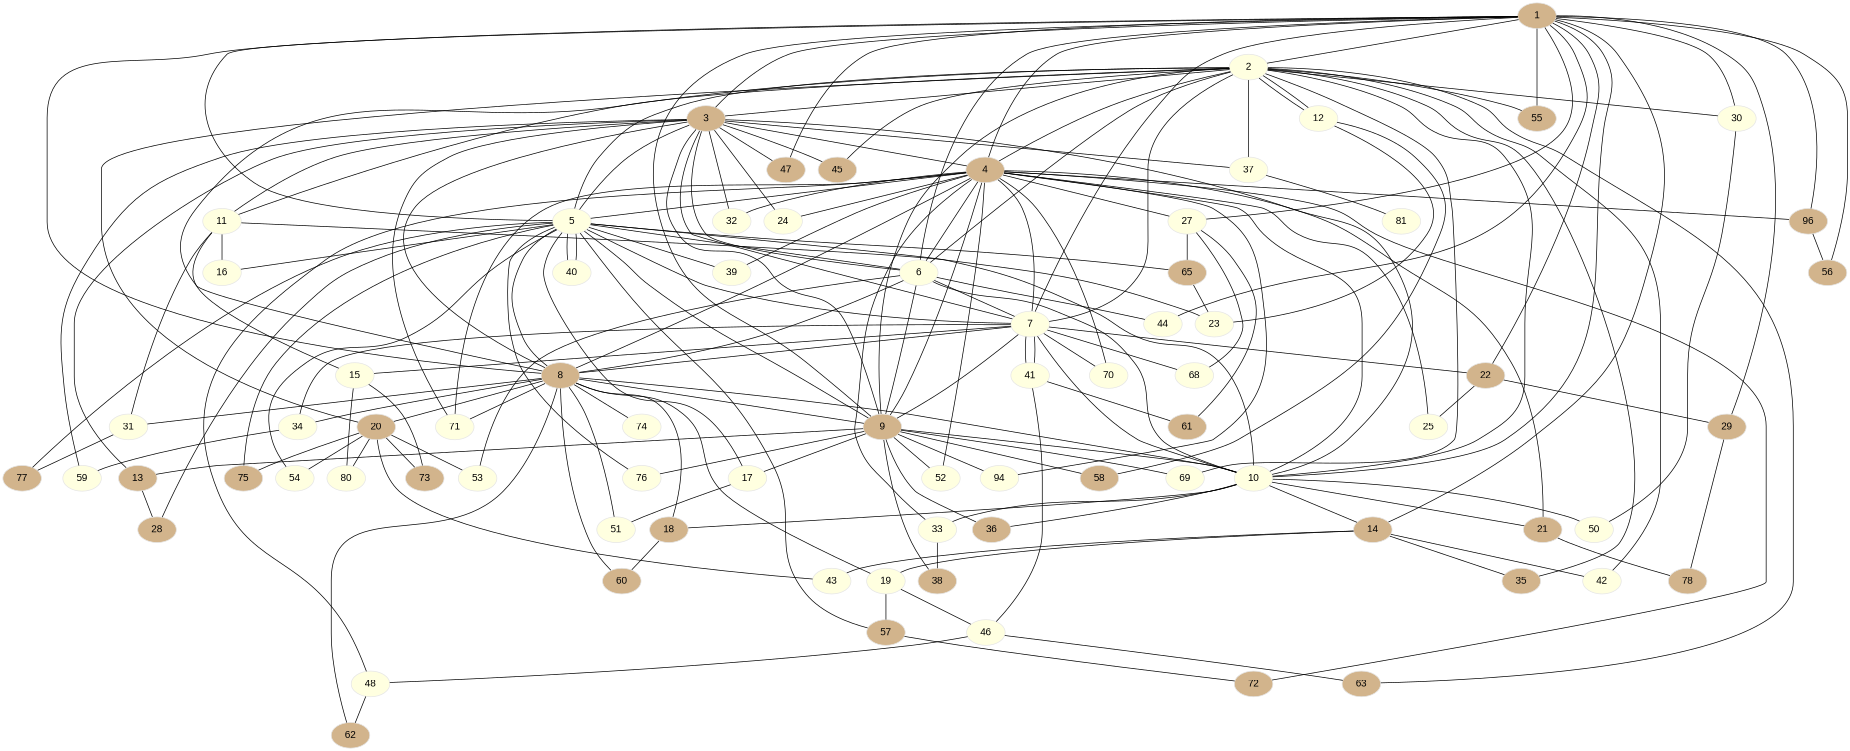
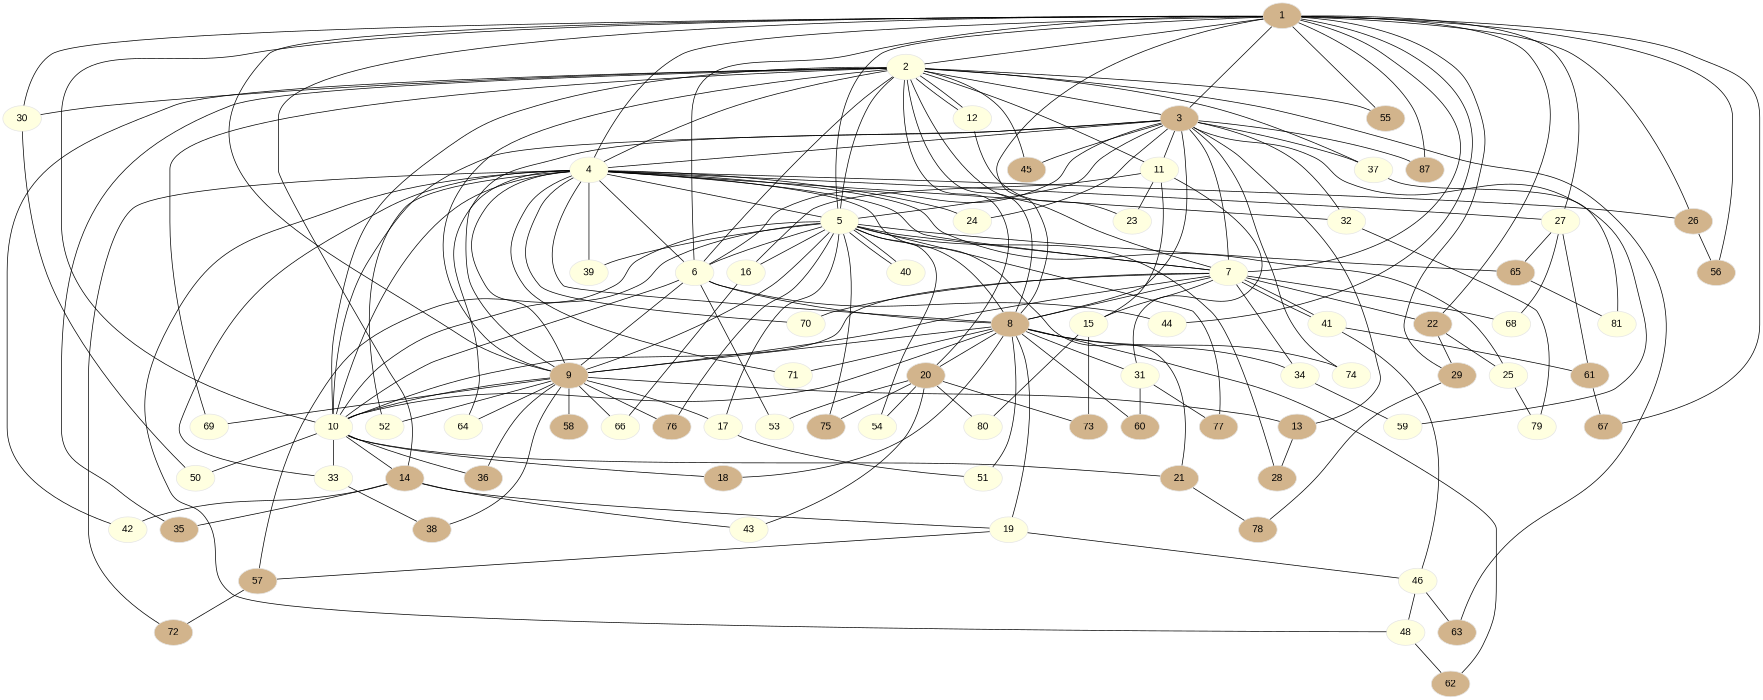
edge "3" -- "71": now "3" -- "74"
node "47": label "47" -> "87"
node "4": fillcolor tan -> lightyellow
node "96": label "96" -> "26"
edge "65" -- "23": now "65" -- "81"
edge "6" -- "7": removed
edge "12" -- "58": removed
node "66": added
node "79": added
node "67": added
node "76": fillcolor lightyellow -> tan
node "94": label "94" -> "64"
edge "18" -- "60": now "31" -- "60"
